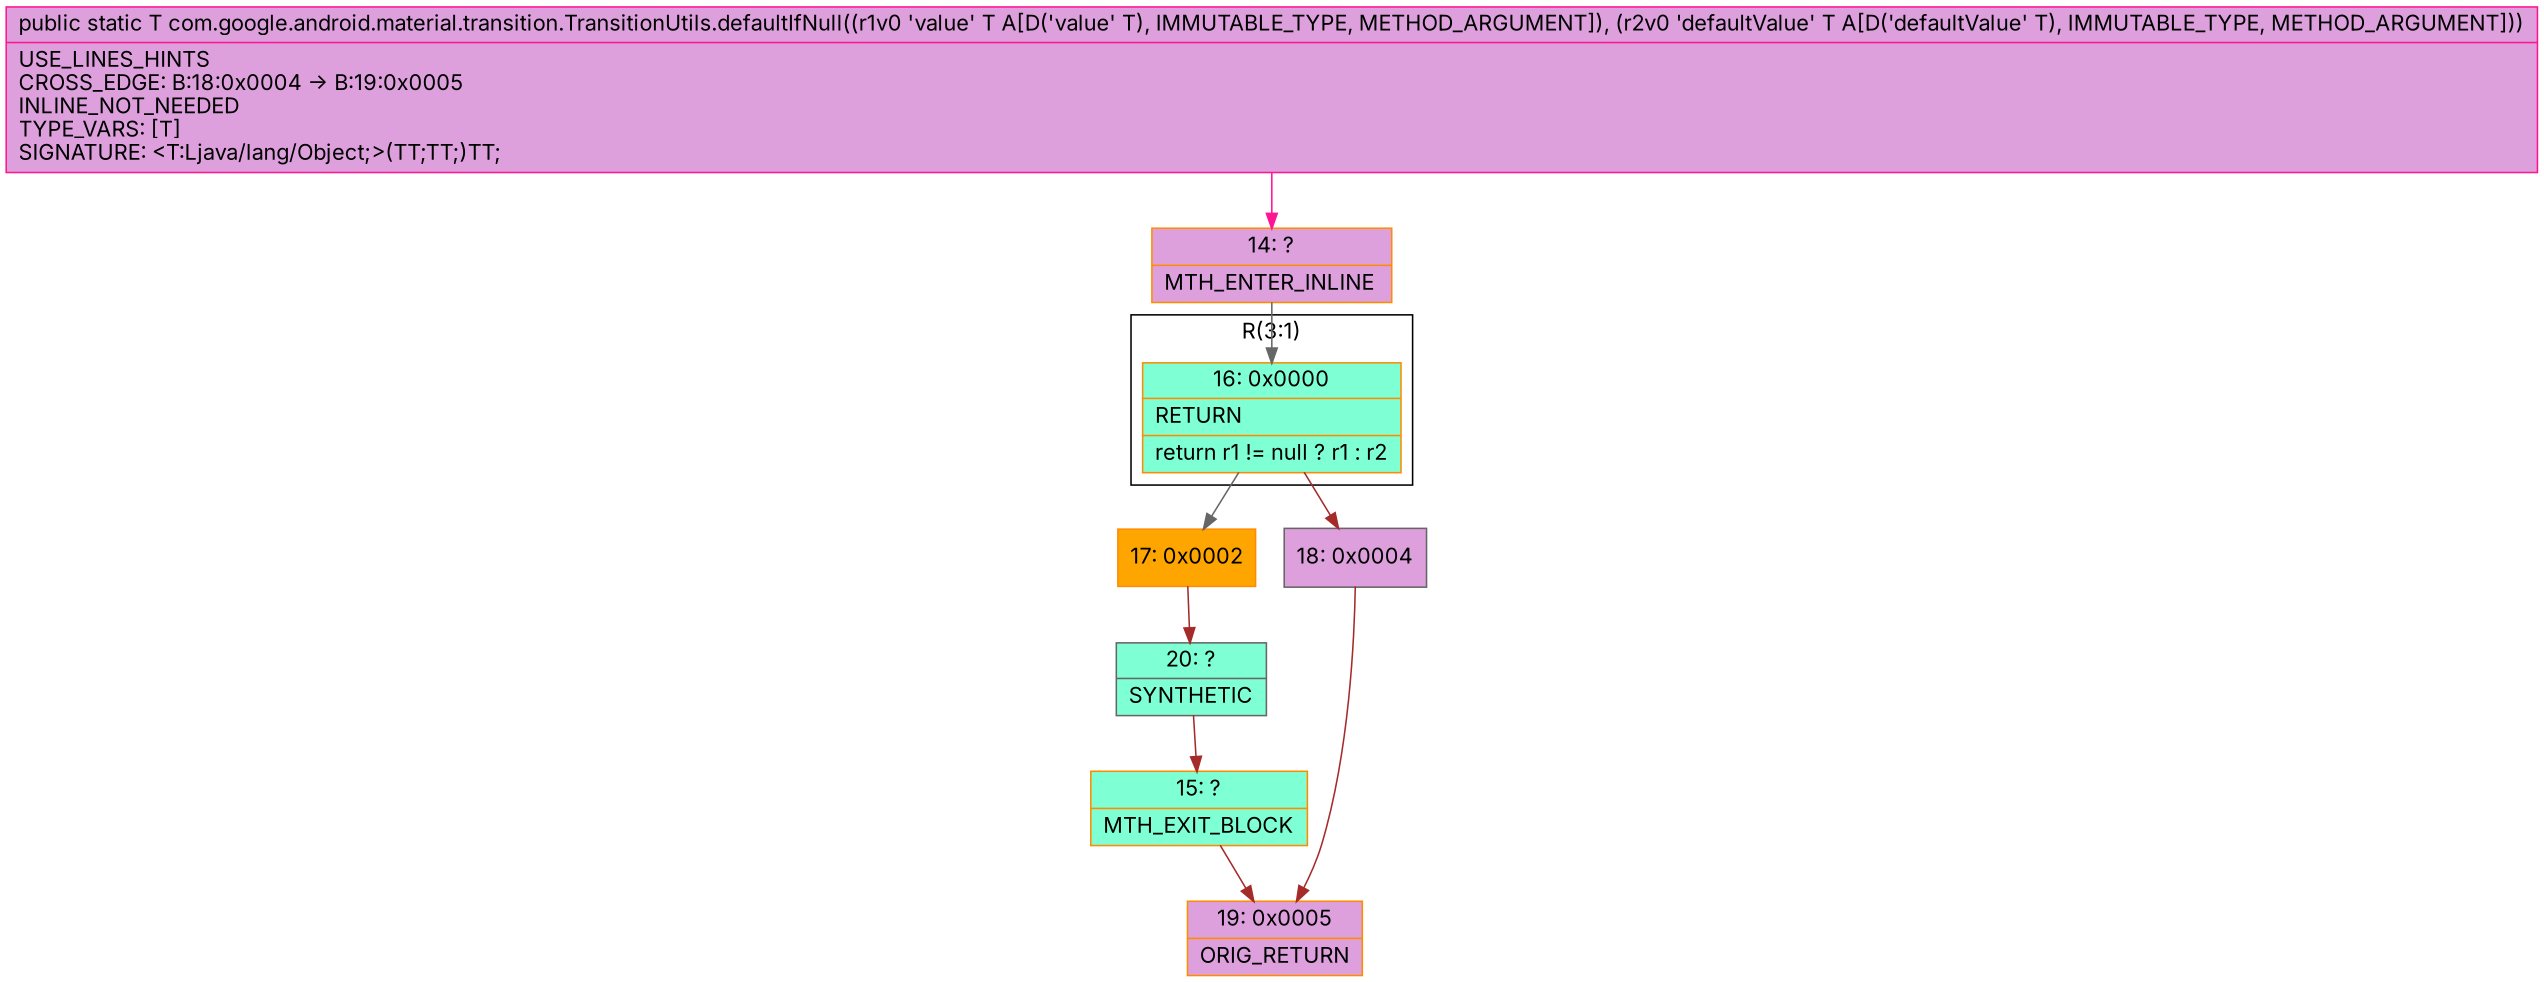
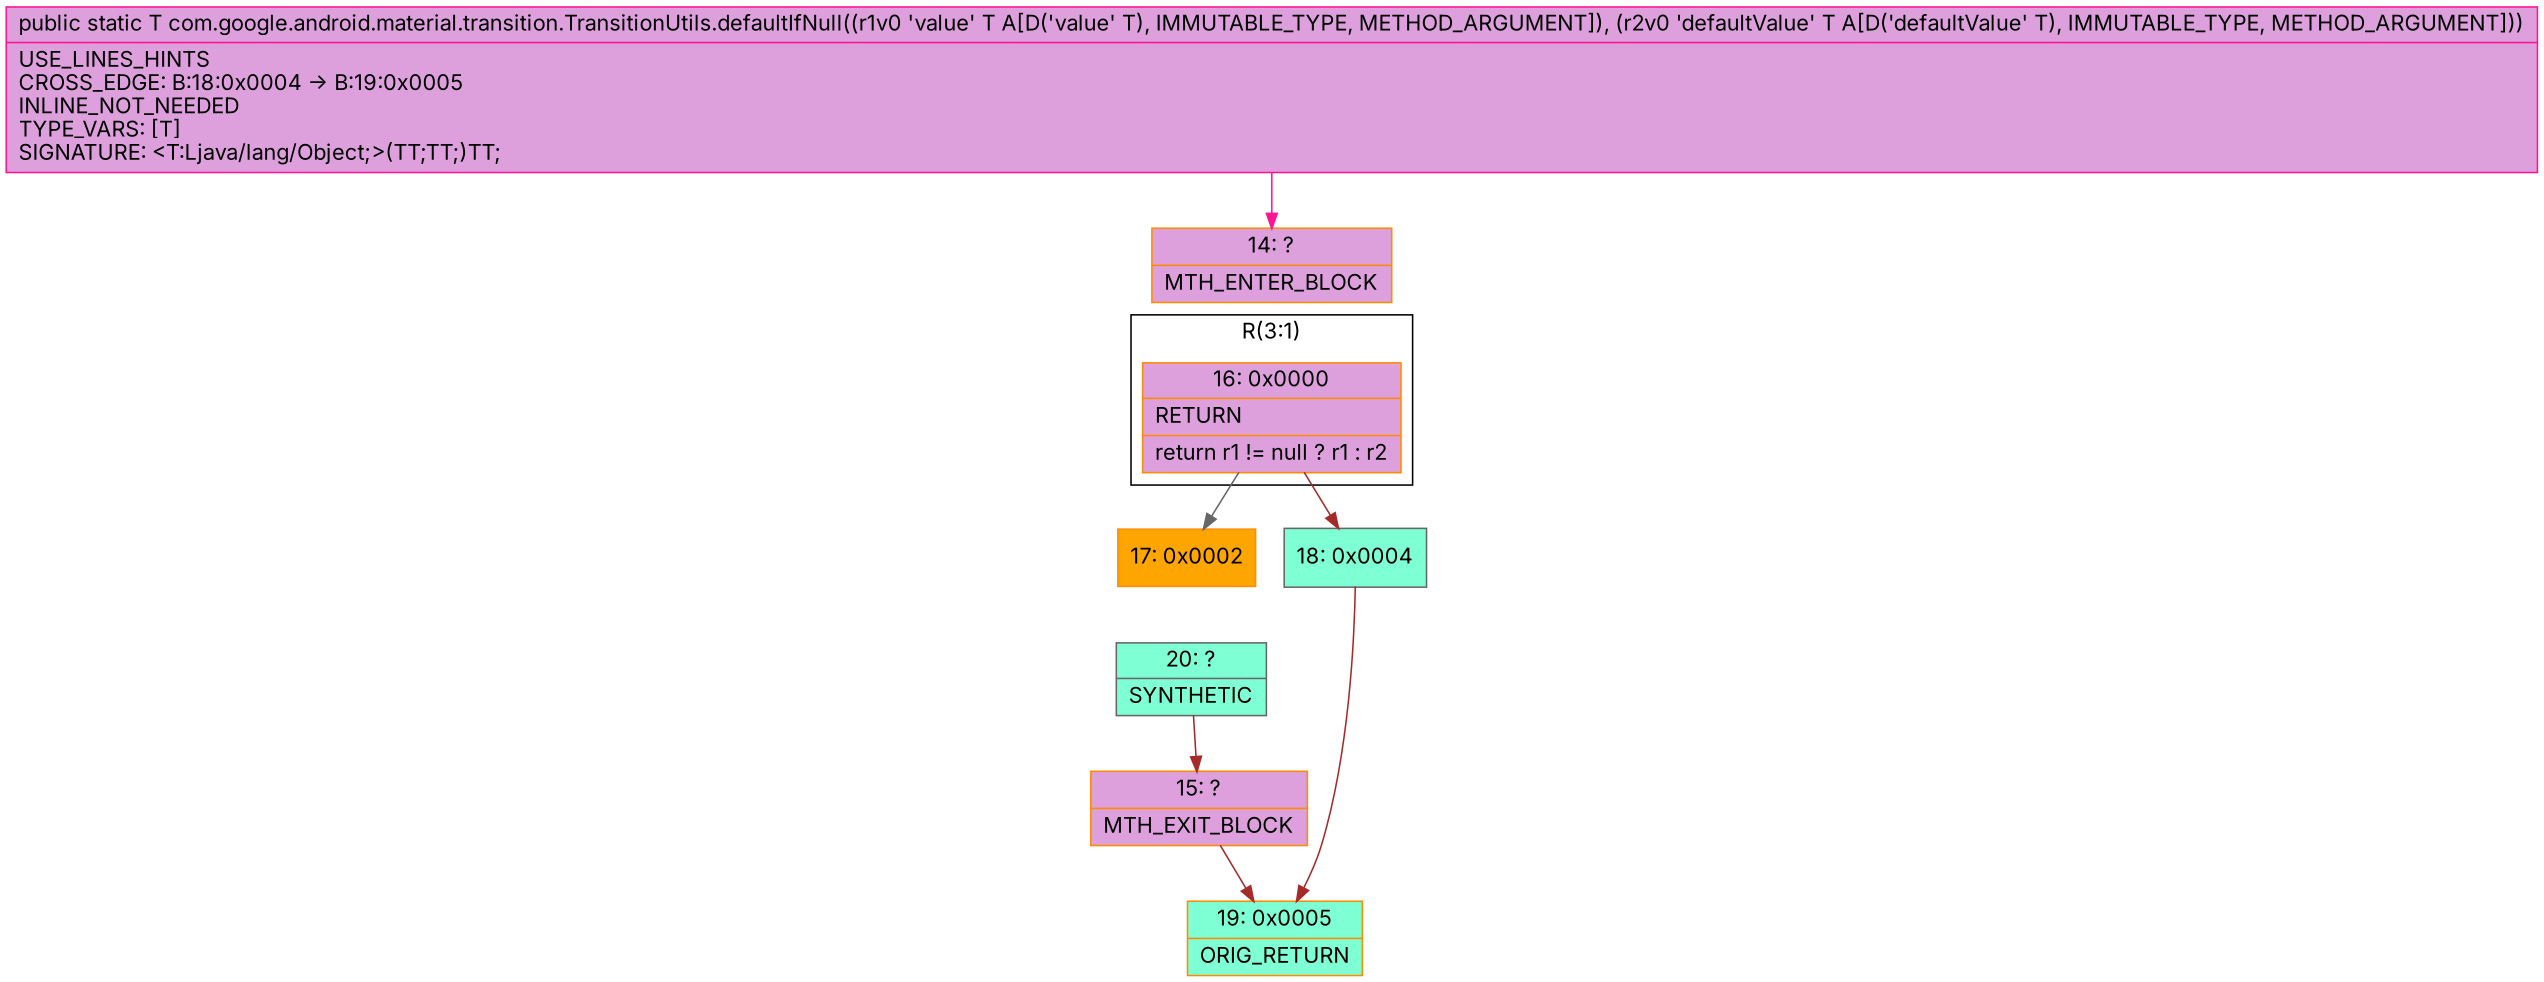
node "14: ?": text "MTH_ENTER_INLINE" -> "MTH_ENTER_BLOCK"
edge "14: ?" -> "16: 0x0000": removed
node "16: 0x0000": fillcolor aquamarine -> plum
node "18: 0x0004": fillcolor plum -> aquamarine
edge "17: 0x0002" -> "20: ?": removed
node "15: ?": fillcolor aquamarine -> plum
node "19: 0x0005": fillcolor plum -> aquamarine
